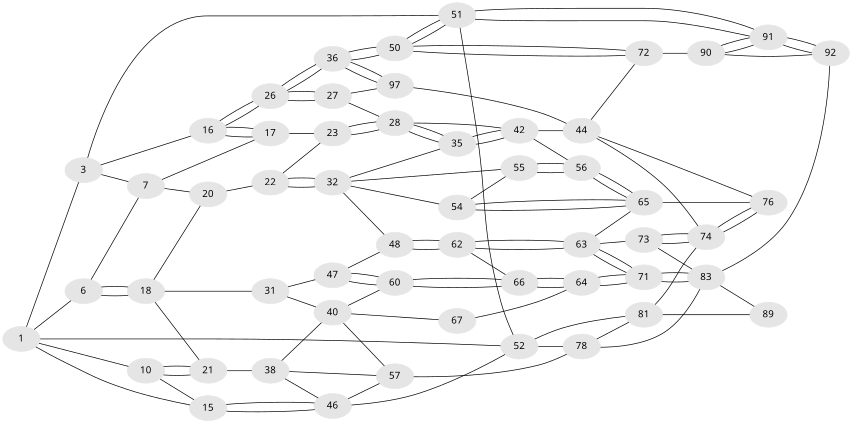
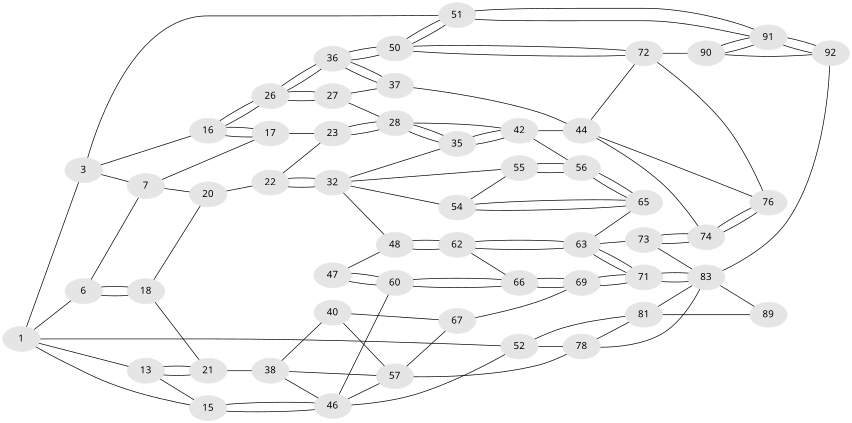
node "97": label "97" -> "37"
edge "51" -- "52": removed
edge "65" -- "76": now "72" -- "76"
edge "74" -- "81": now "83" -- "81"
node "64": label "64" -> "69"
node "31": removed
edge "60" -- "40": now "60" -- "46"
edge "67" -- "57": added
node "10": label "10" -> "13"
